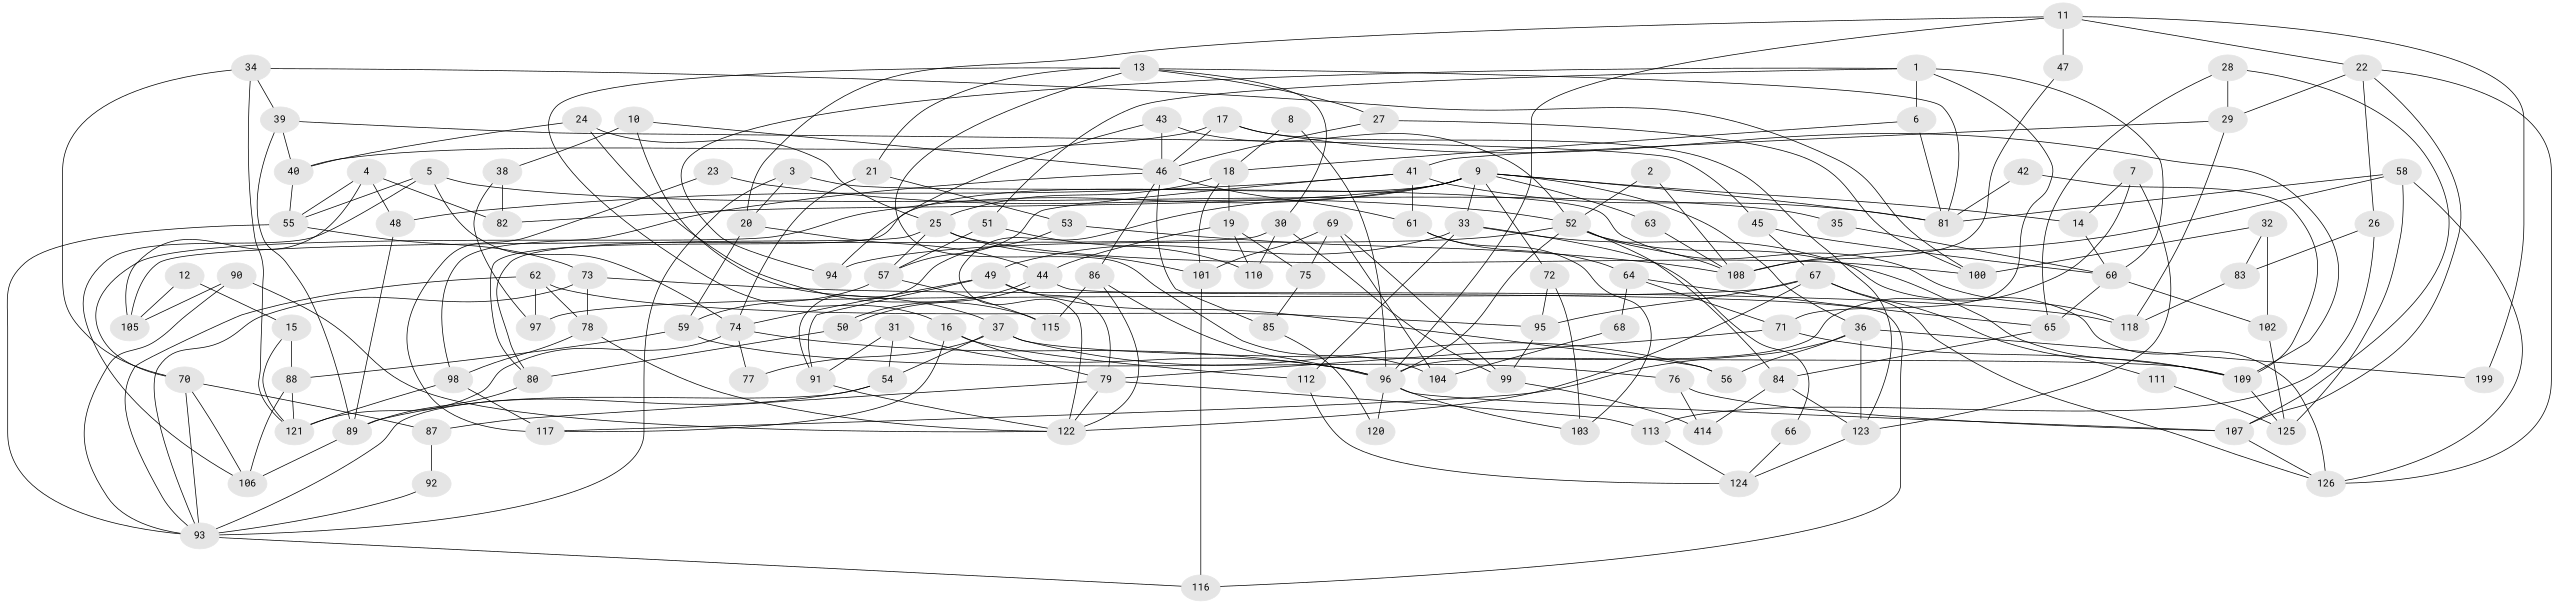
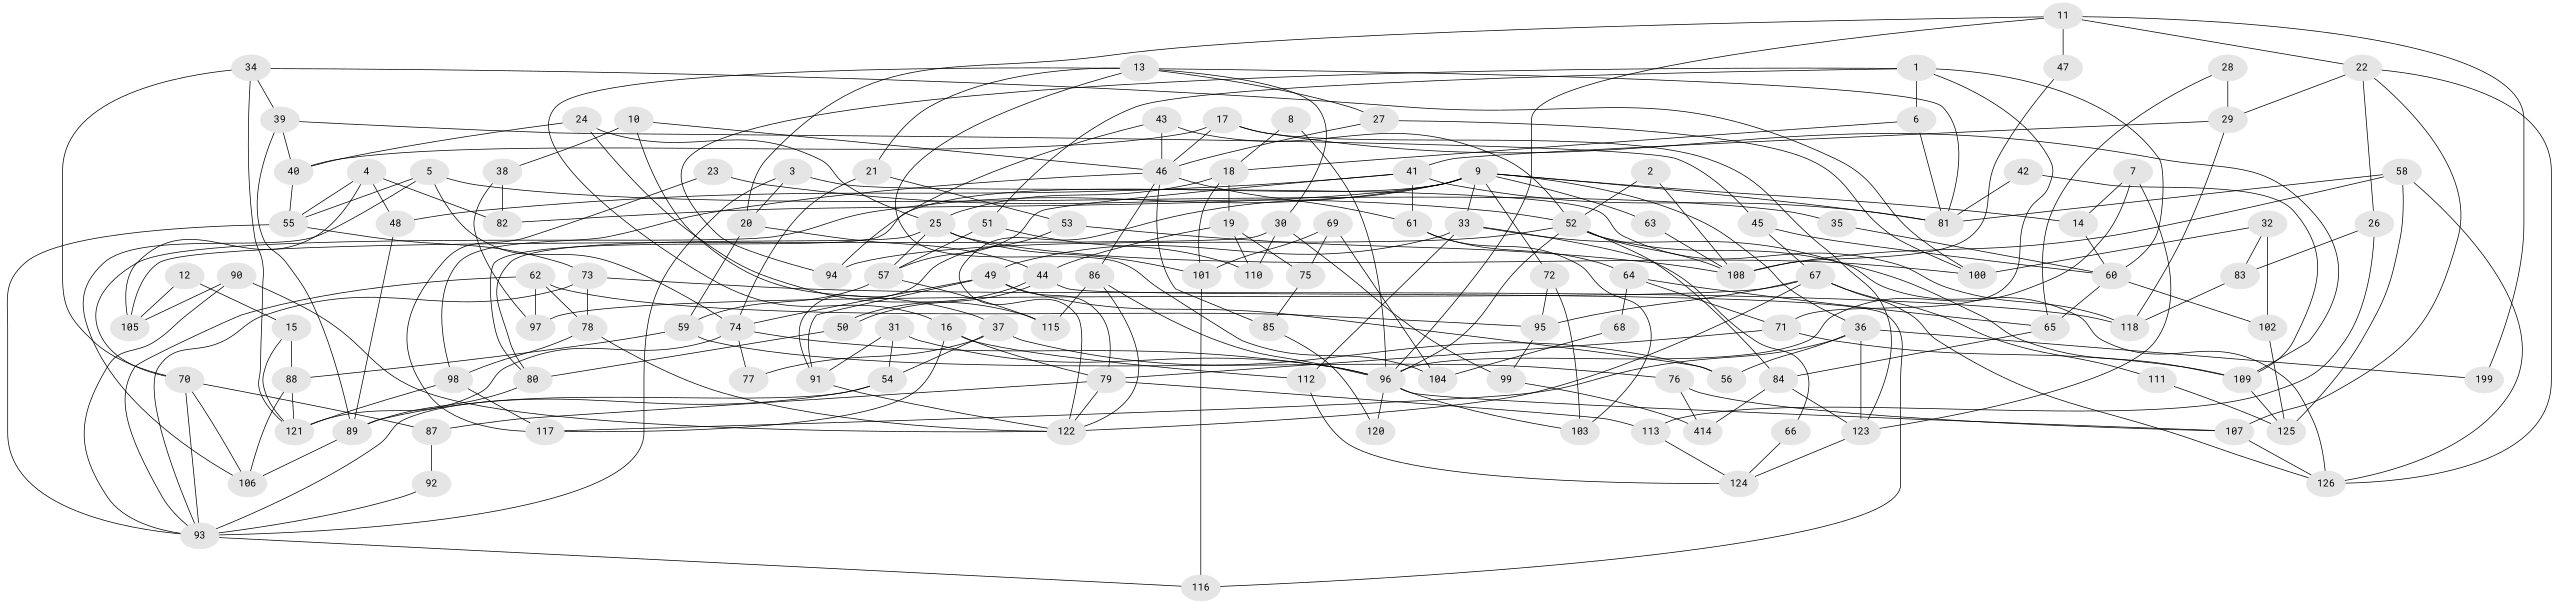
edge "28" -- "107": removed
edge "69" -- "99": removed
edge "37" -- "109": removed
